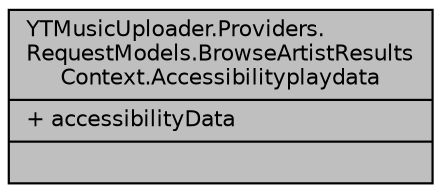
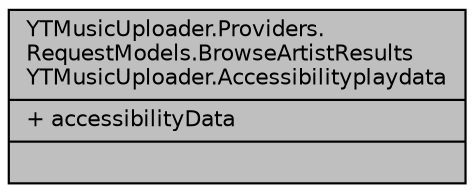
node "YTMusicUploader.Providers.": text "Context.Accessibilityplaydata" -> "YTMusicUploader.Accessibilityplaydata"
